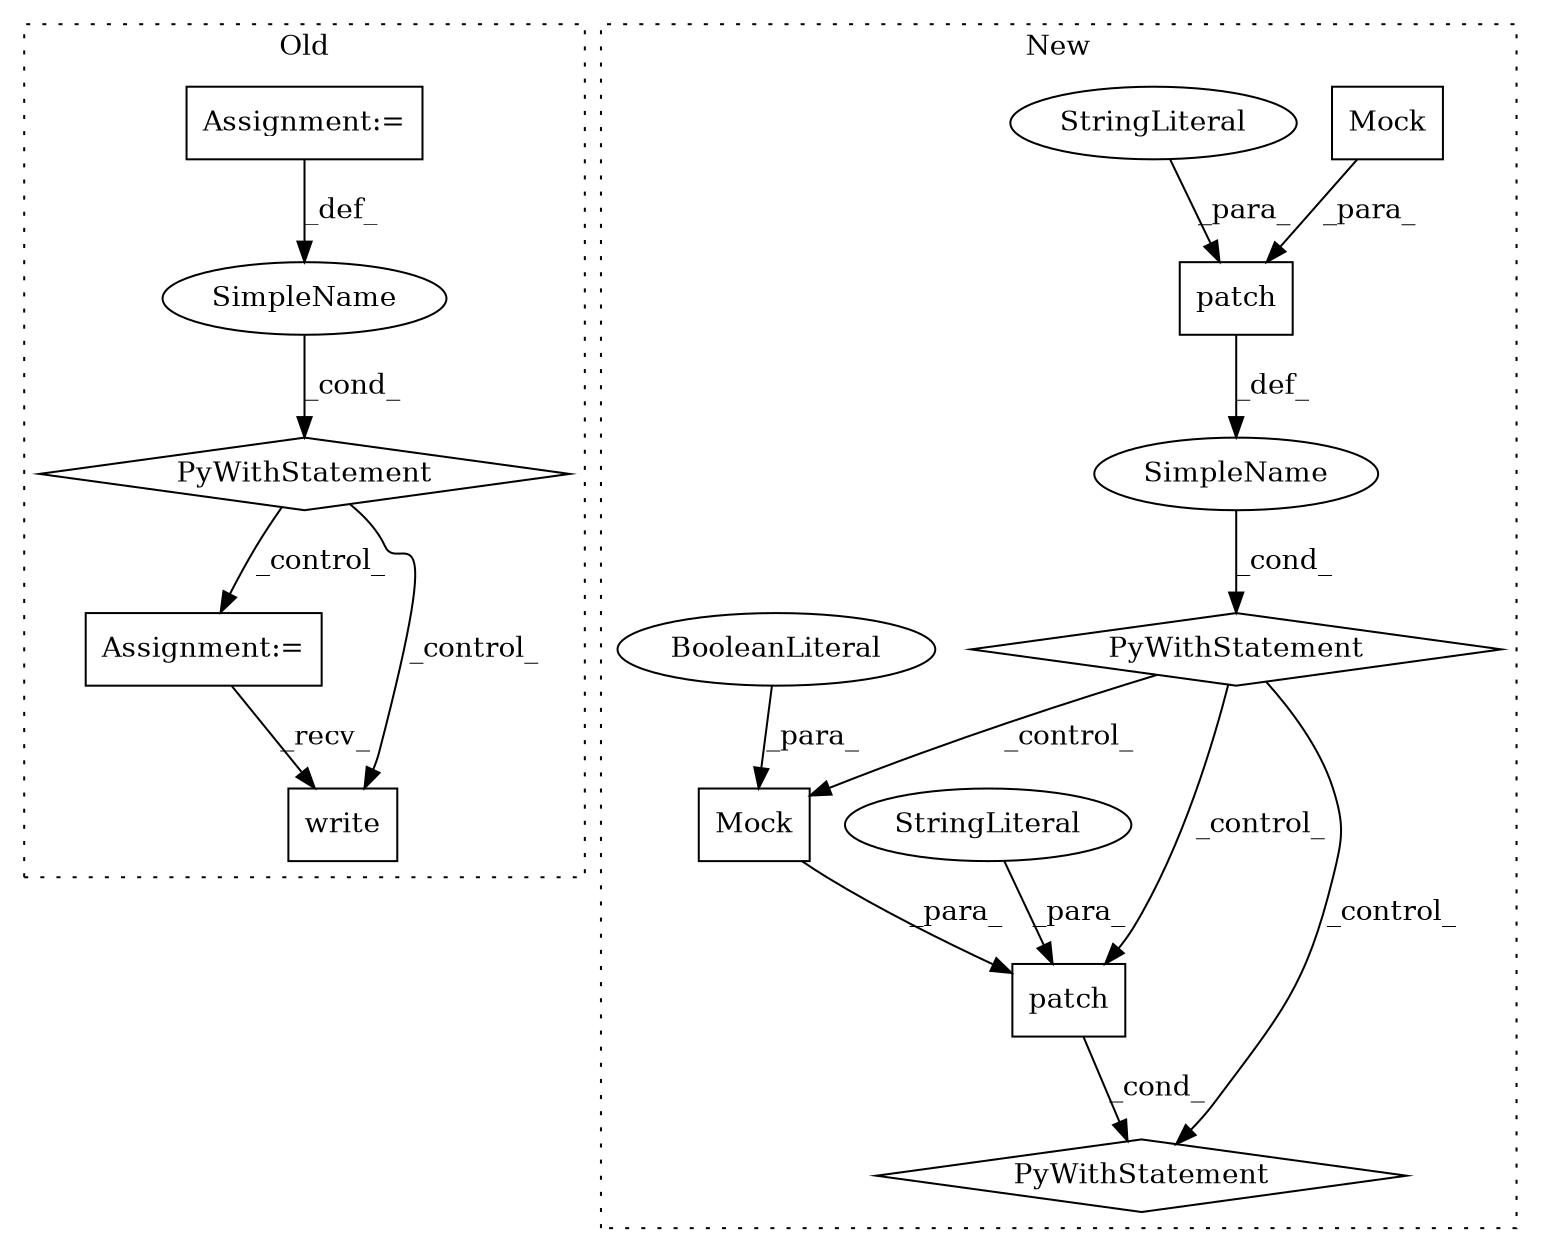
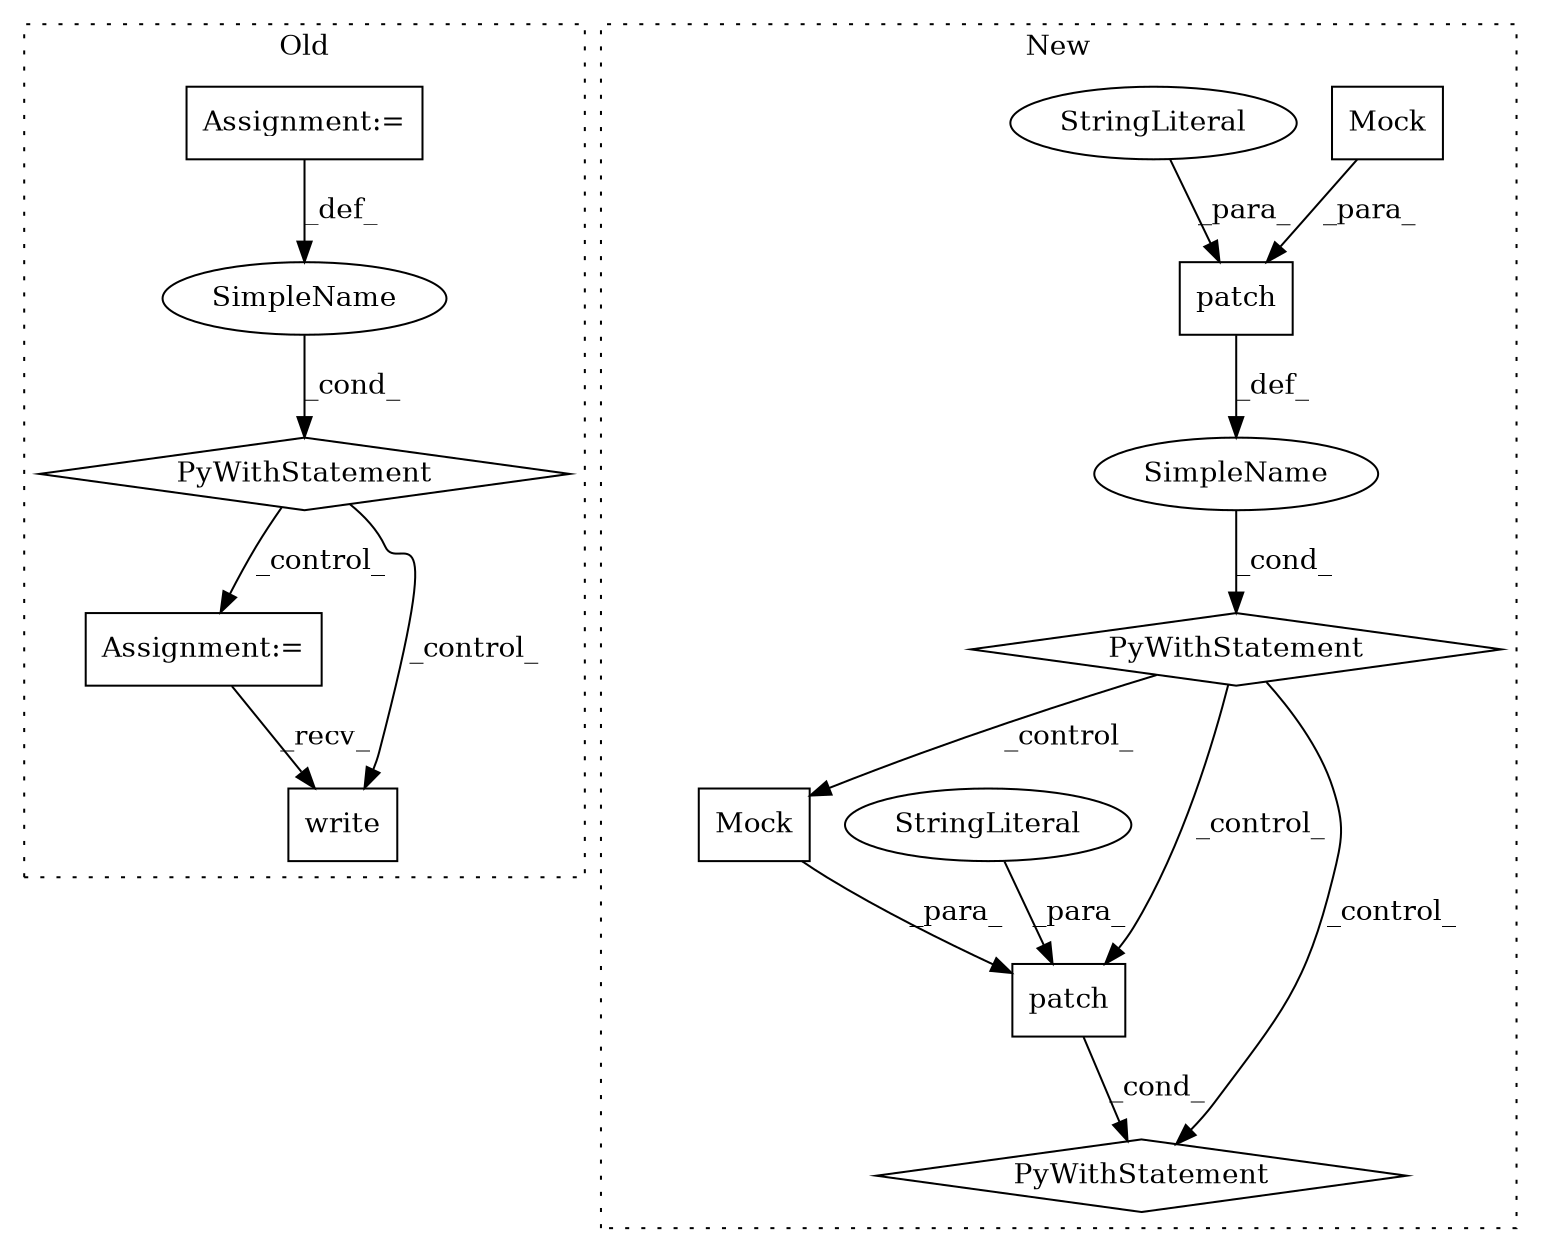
node "BooleanLiteral": removed
